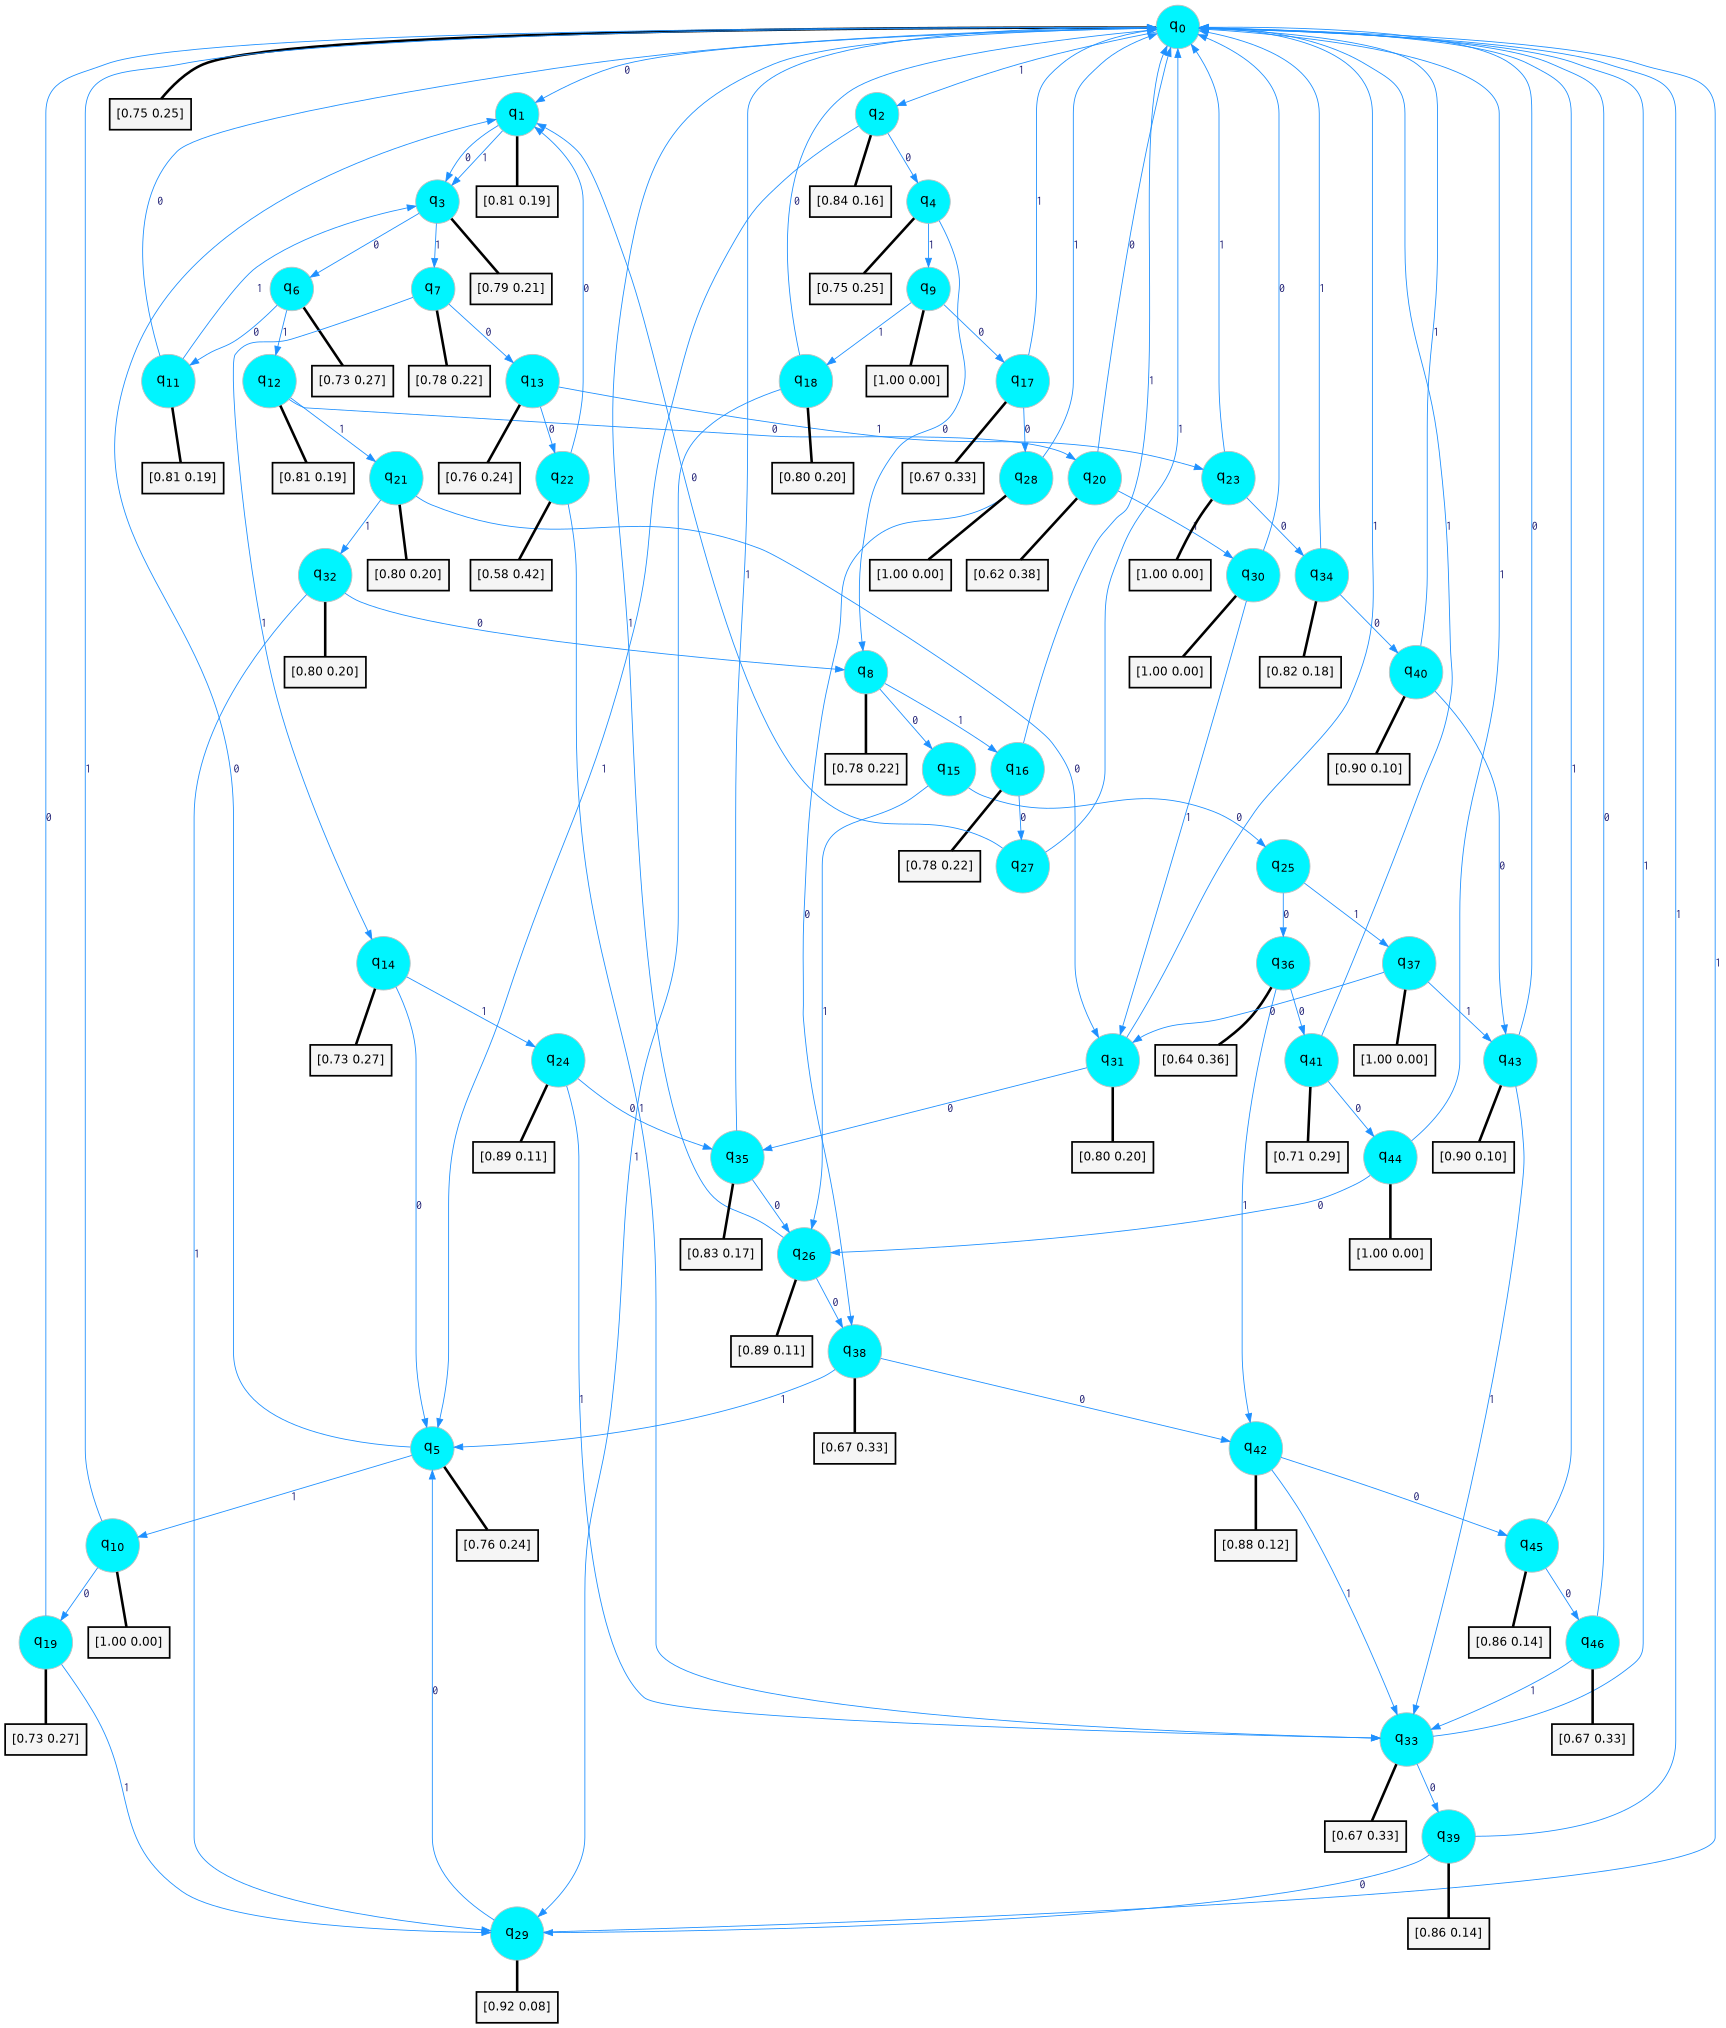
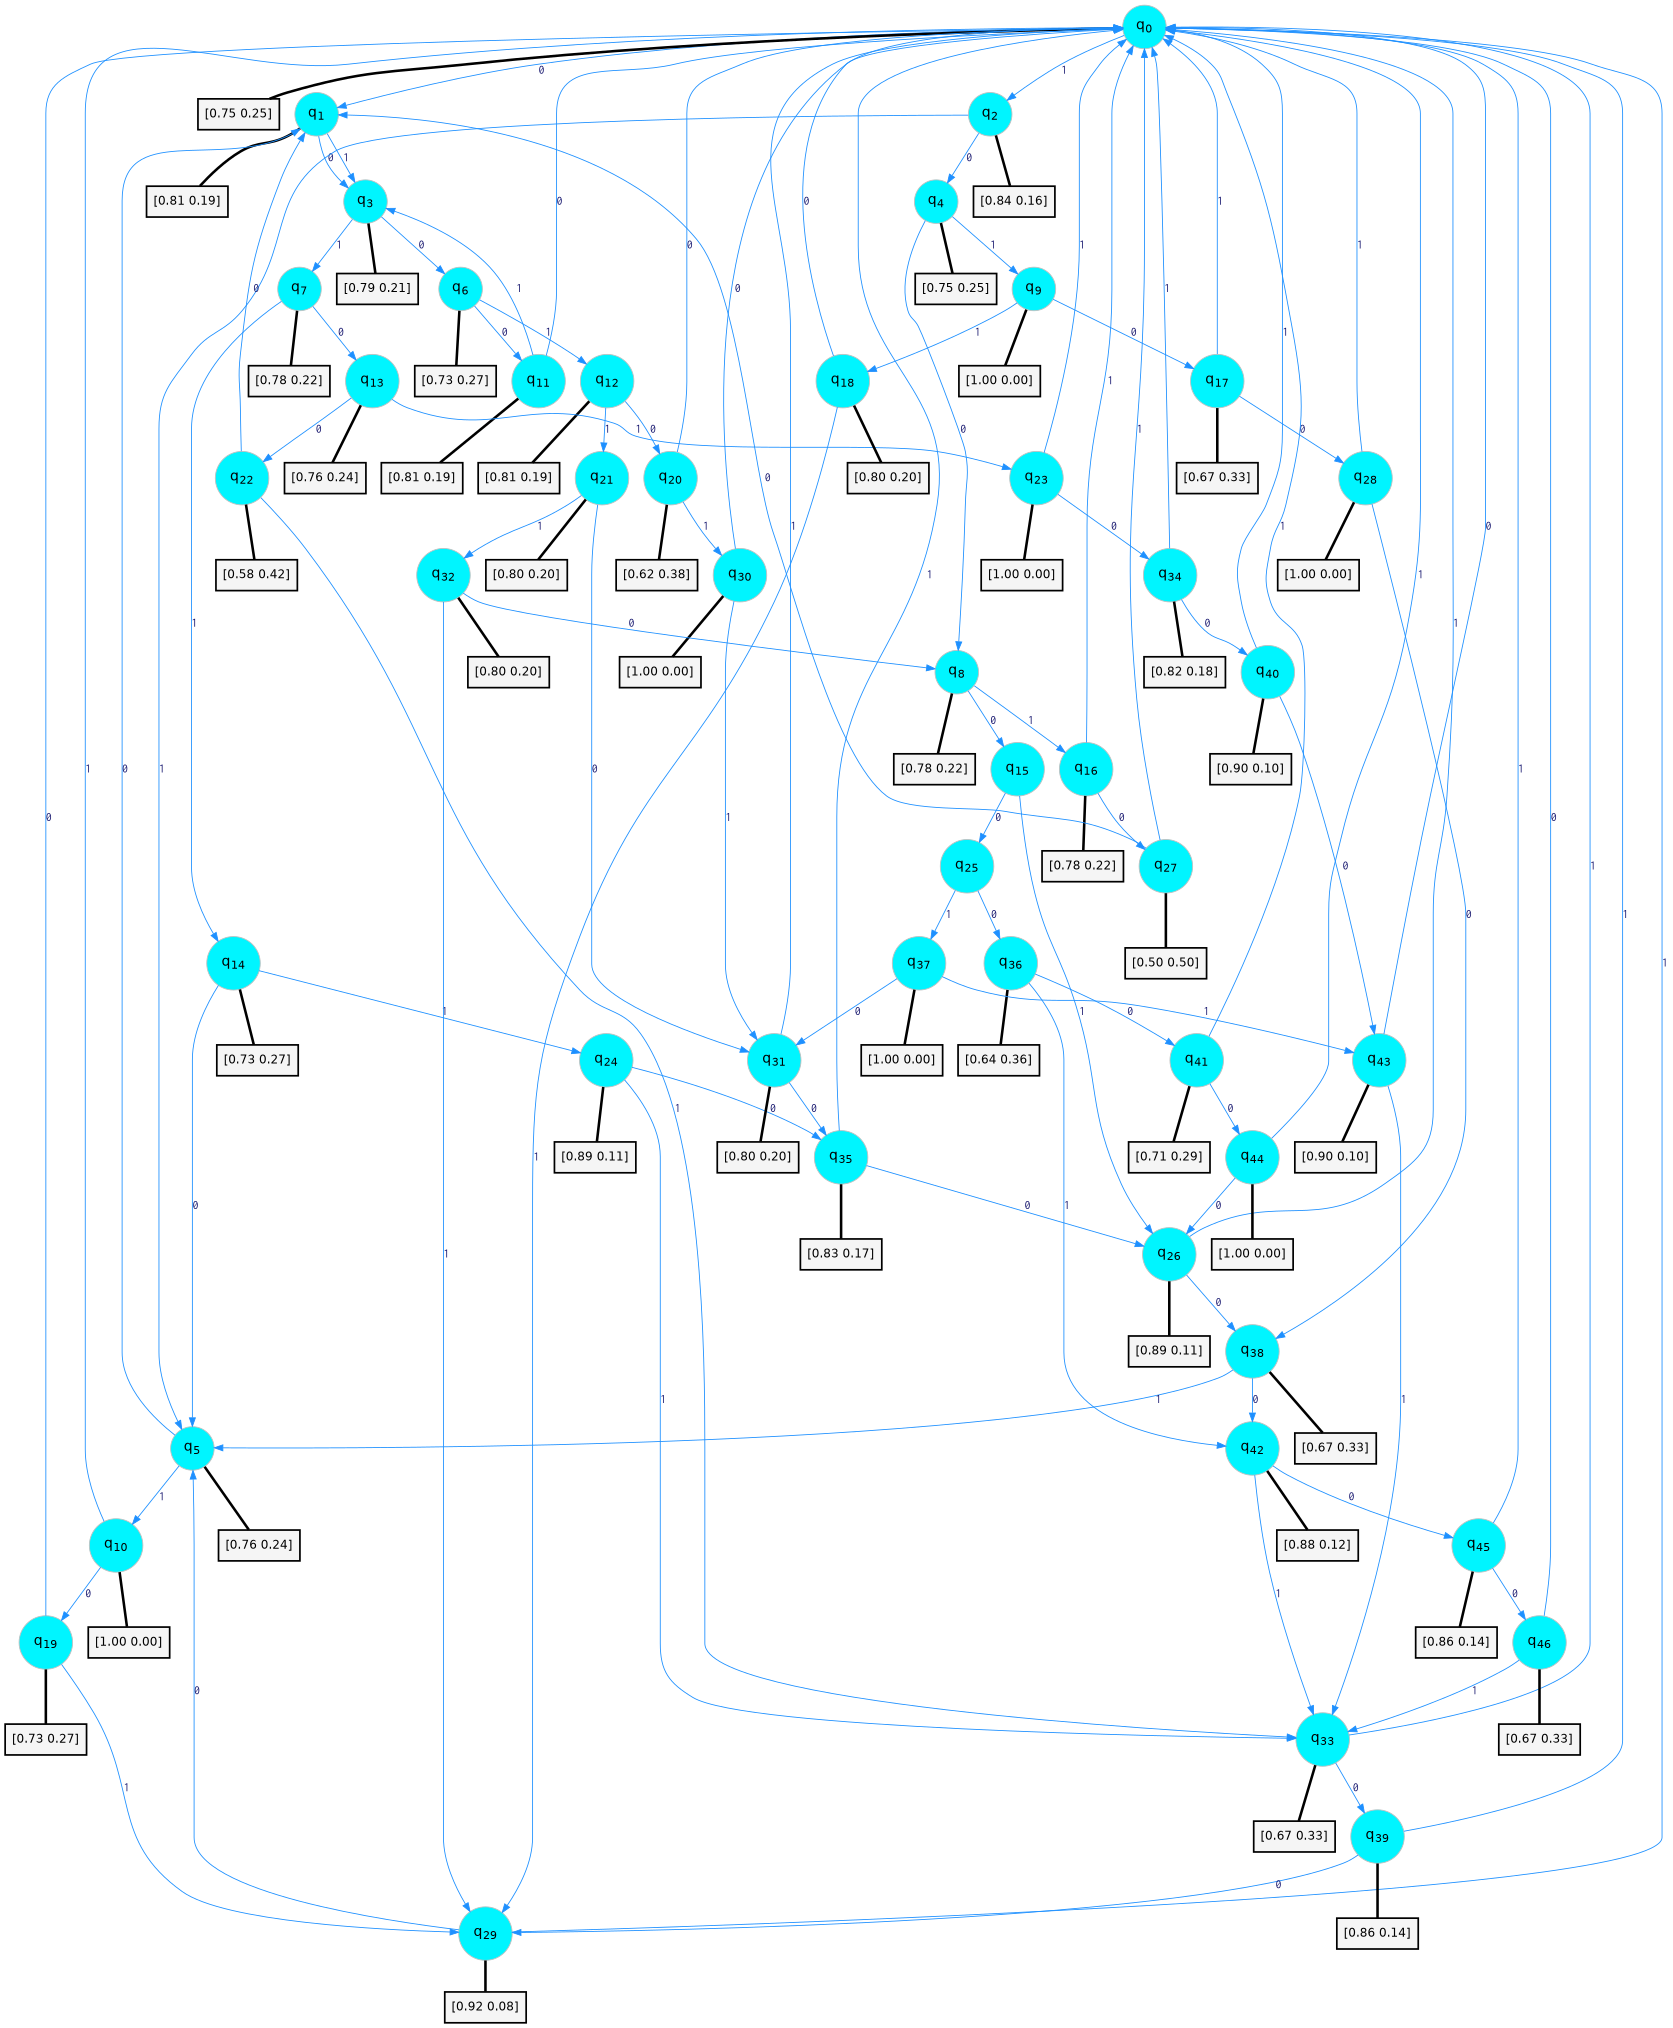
node "[0.50 0.50]": added
